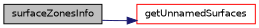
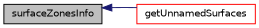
edge "surfaceZonesInfo" -> "getUnnamedSurfaces": reversed
